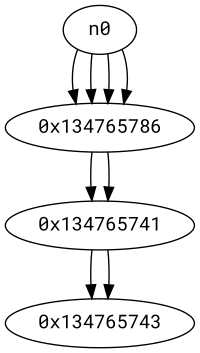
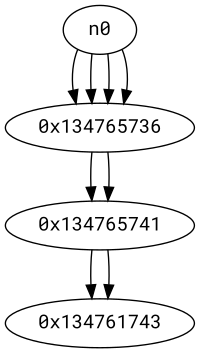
node "0x134765786": label "0x134765786" -> "0x134765736"
node "0x134765743": label "0x134765743" -> "0x134761743"
